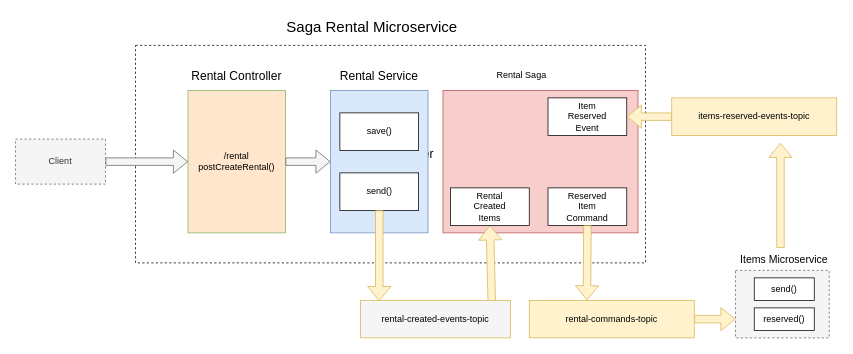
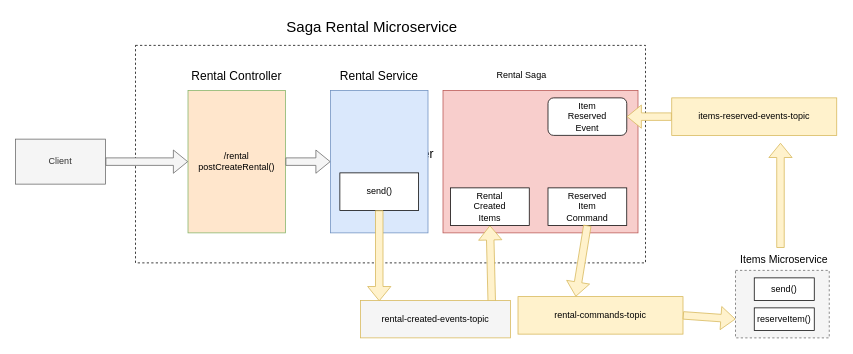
node "Item Reserved Event": shape rectangle -> rounded rectangle
node "save()": removed
node "Client": style dashed -> solid
node "rental-commands-topic": moved (612, 319) -> (600, 315)
node "reserved()": label "reserved()" -> "reserveItem()"
